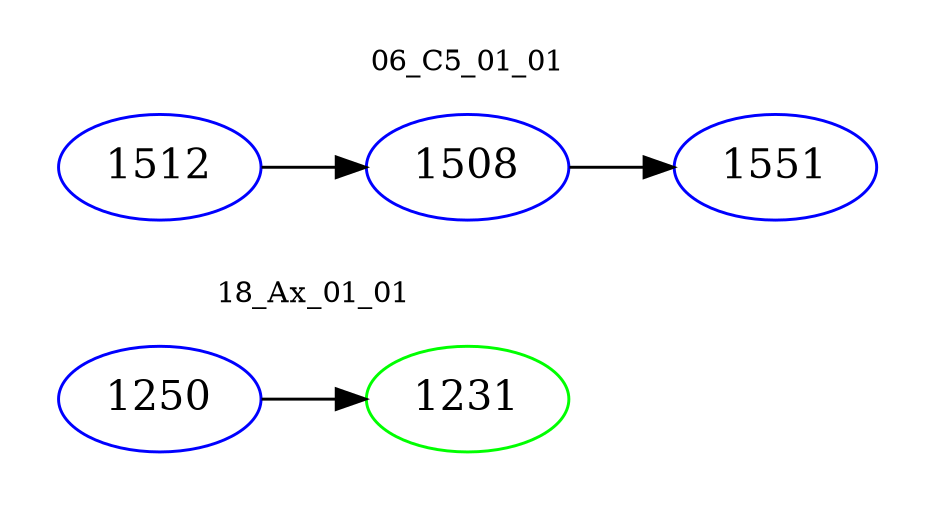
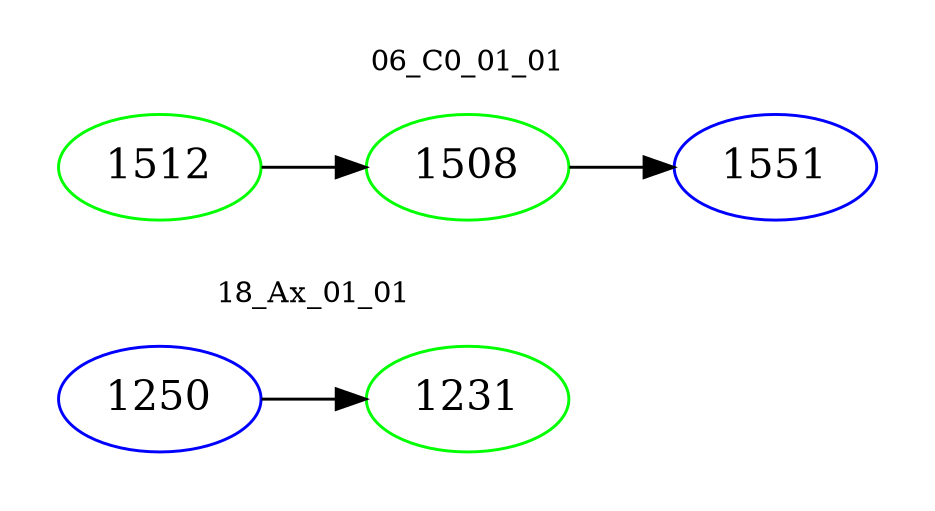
cluster "06_C5_01_01": label "06_C5_01_01" -> "06_C0_01_01"
node "1512": color blue -> green
node "1508": color blue -> green
